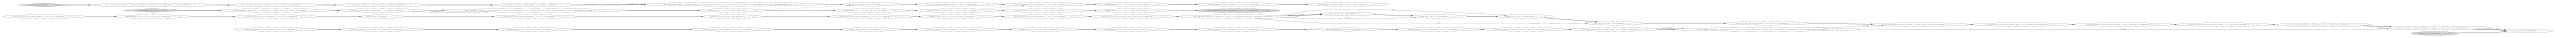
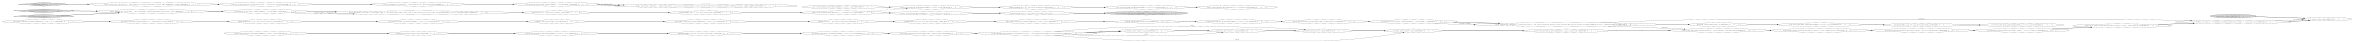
node "aSchema.setCacheEnabled(true)@@@13@@@['0', '0', '1']": removed
node "testSimpleCalciteSchema['0', '1', '0']": added
node "Thread.sleep(1)@@@45@@@['0', '0', '1']": removed
node "a2Schema.setCacheEnabled(true)@@@41@@@['0', '0', '1']": added
